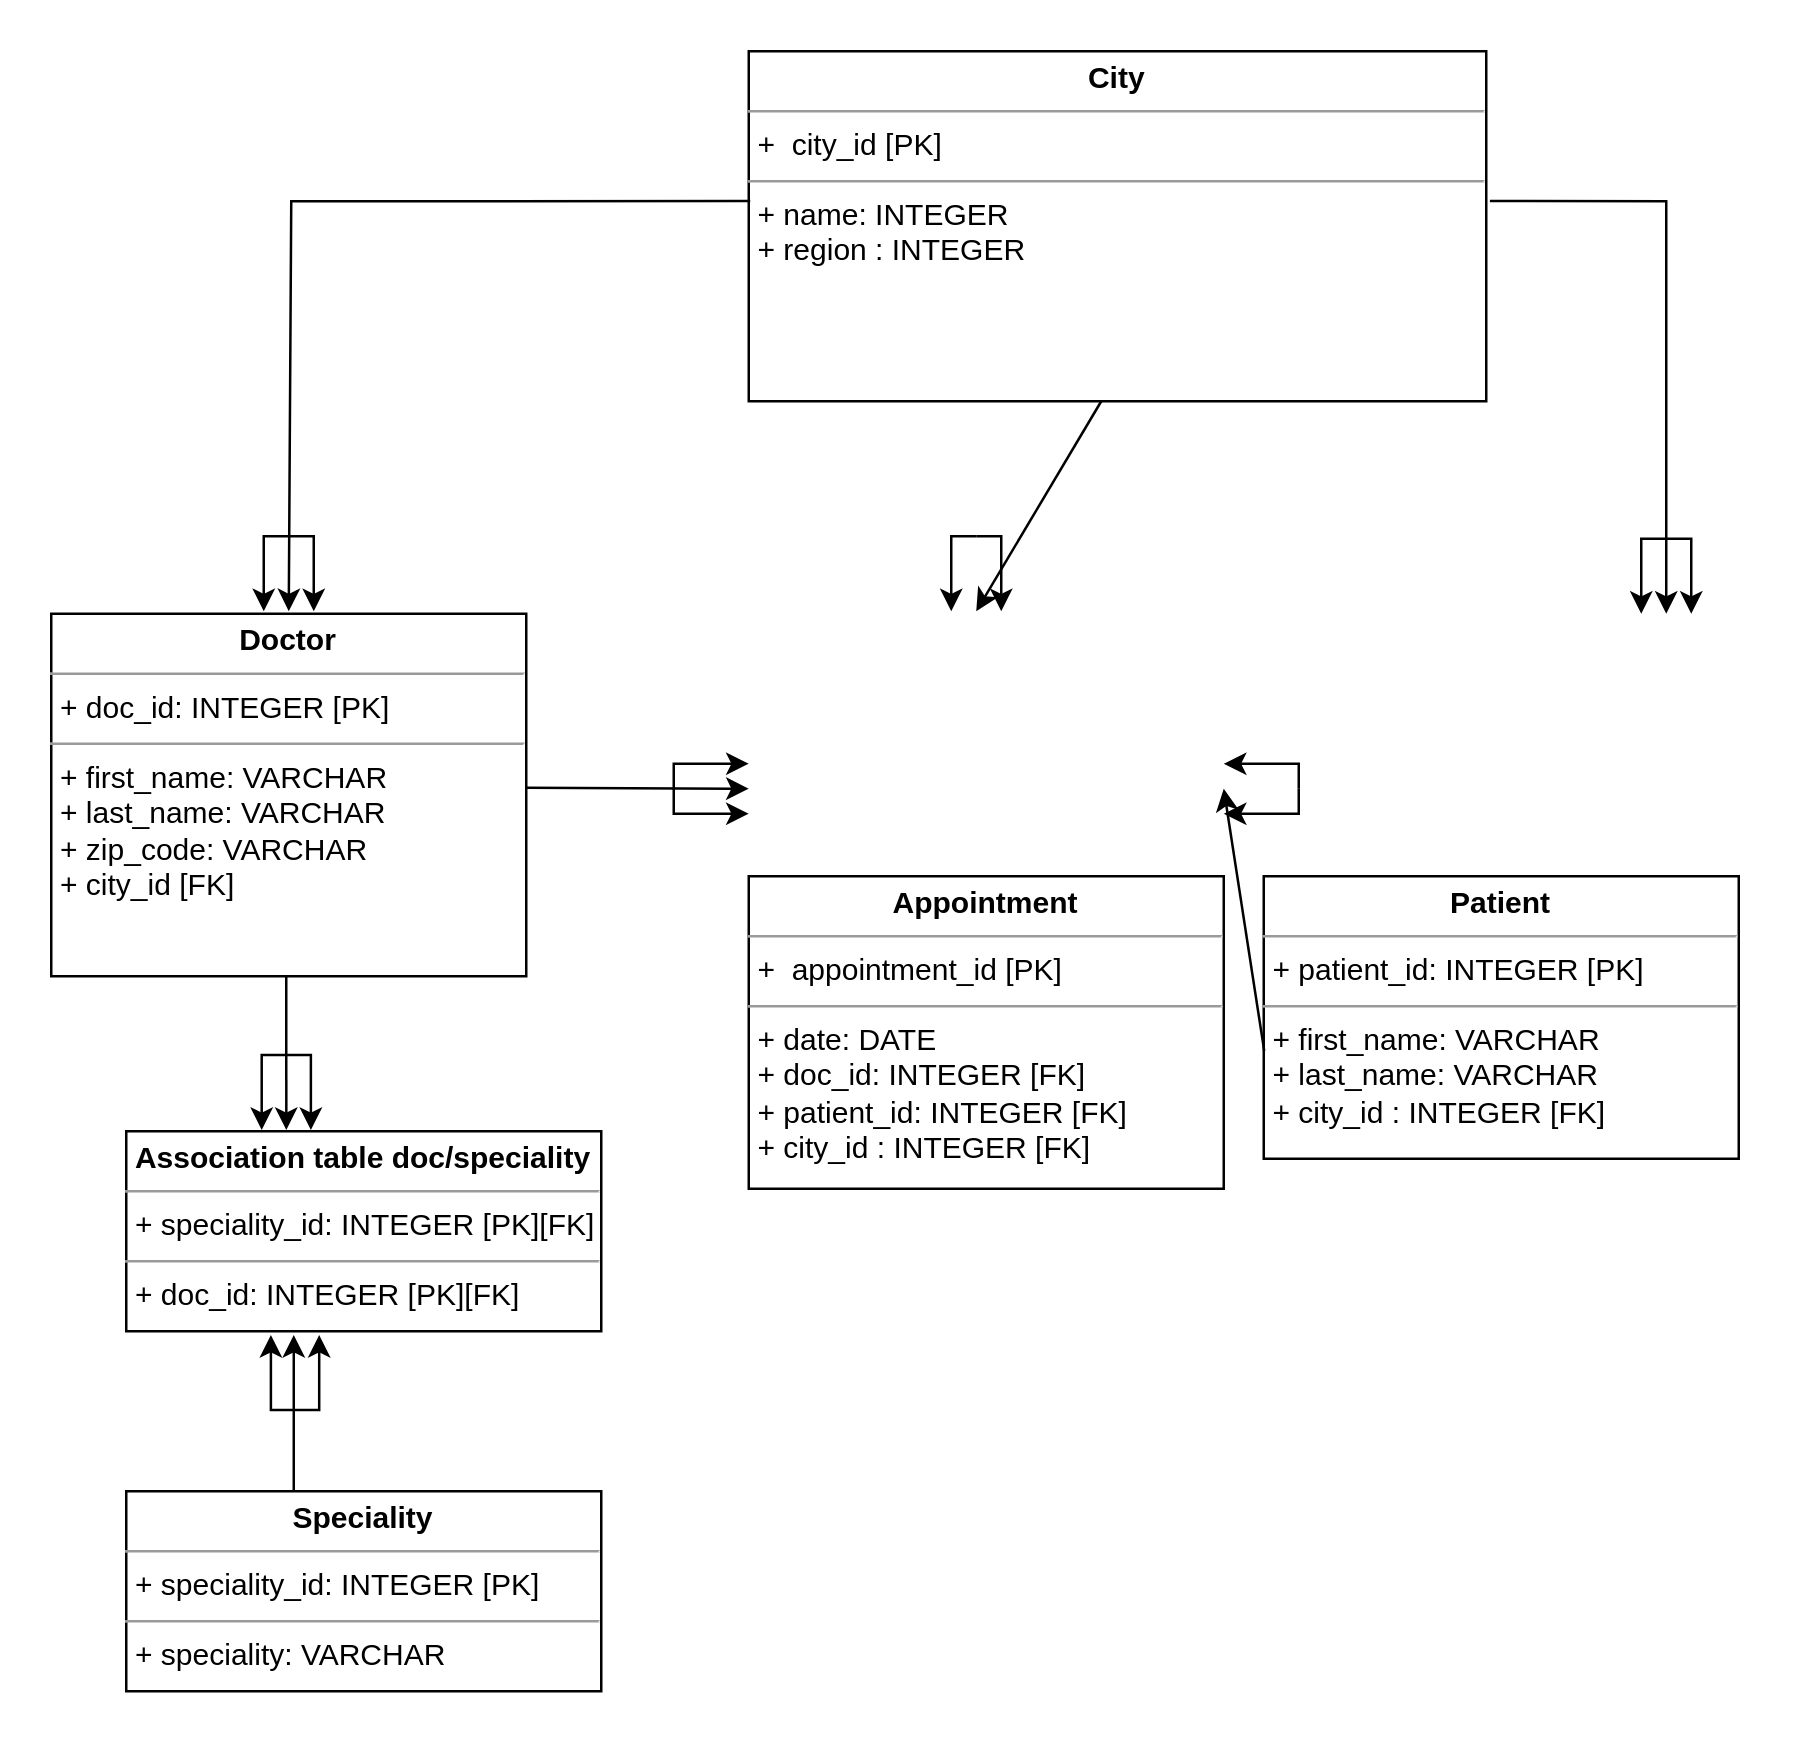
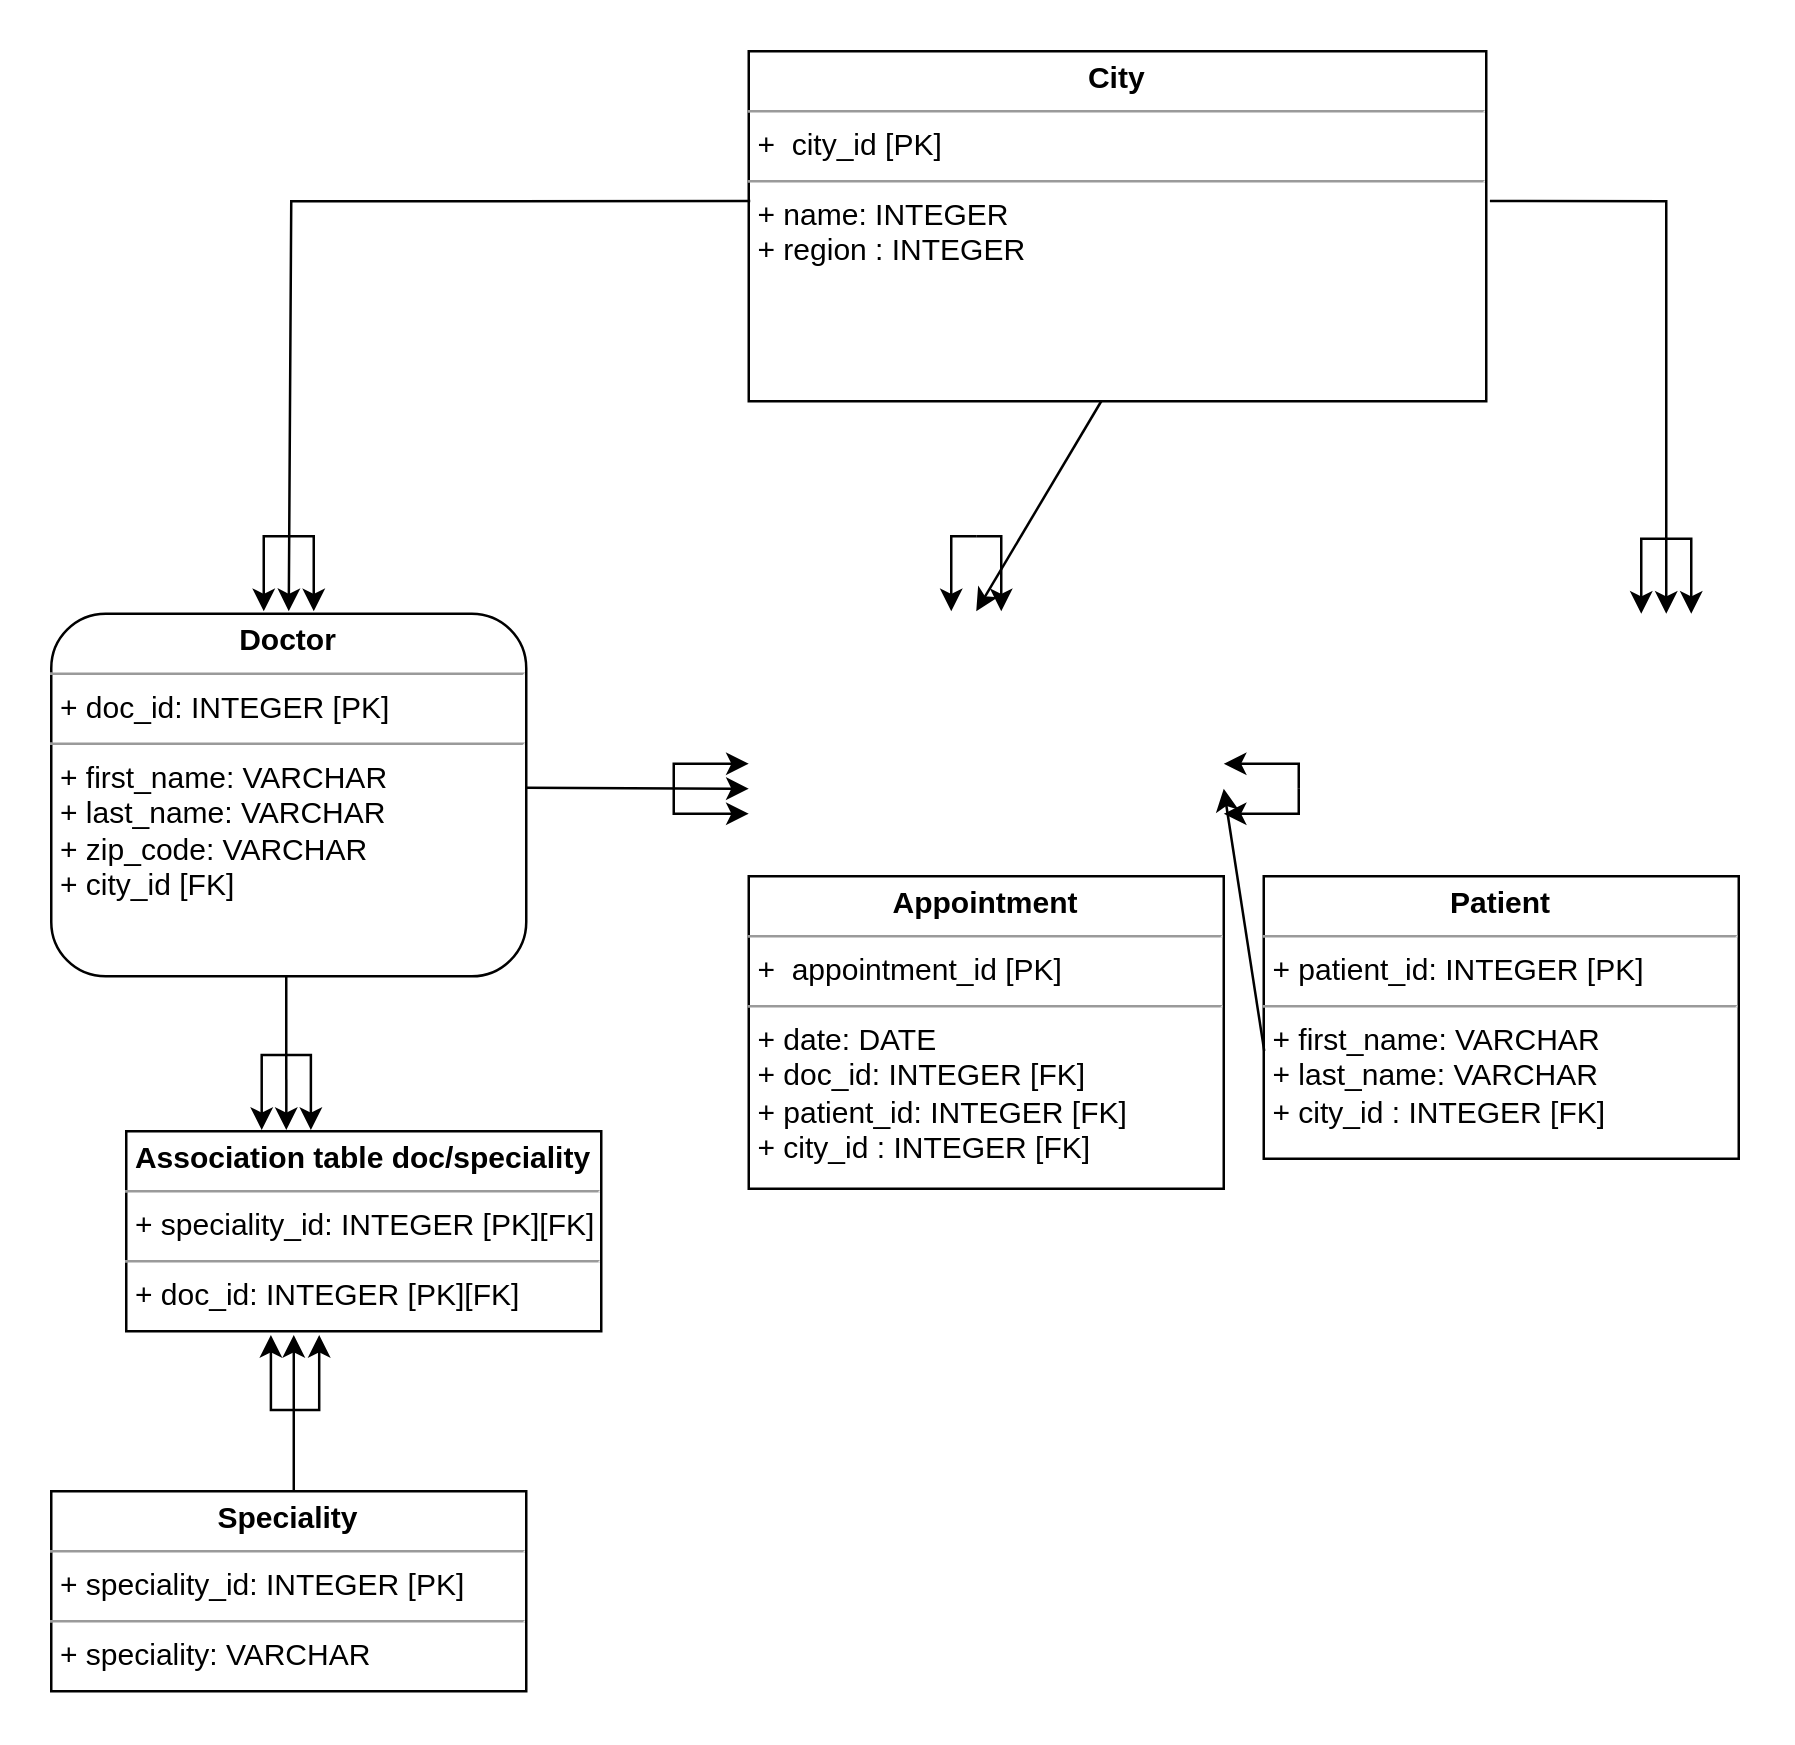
node "Doctor + doc_id: INTEGER [PK] + first_name: VARCHAR + last_name: VARCHAR + zip_code: VARCHAR + city_id [FK]": shape rectangle -> rounded rectangle
node "Speciality + speciality_id: INTEGER [PK] + speciality: VARCHAR": moved (364, 1591) -> (289, 1591)
